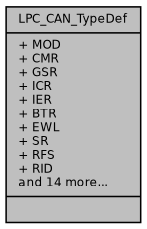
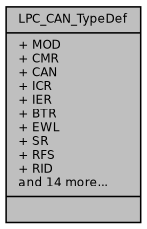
node "LPC_CAN_TypeDef": text "+ GSR" -> "+ CAN"
